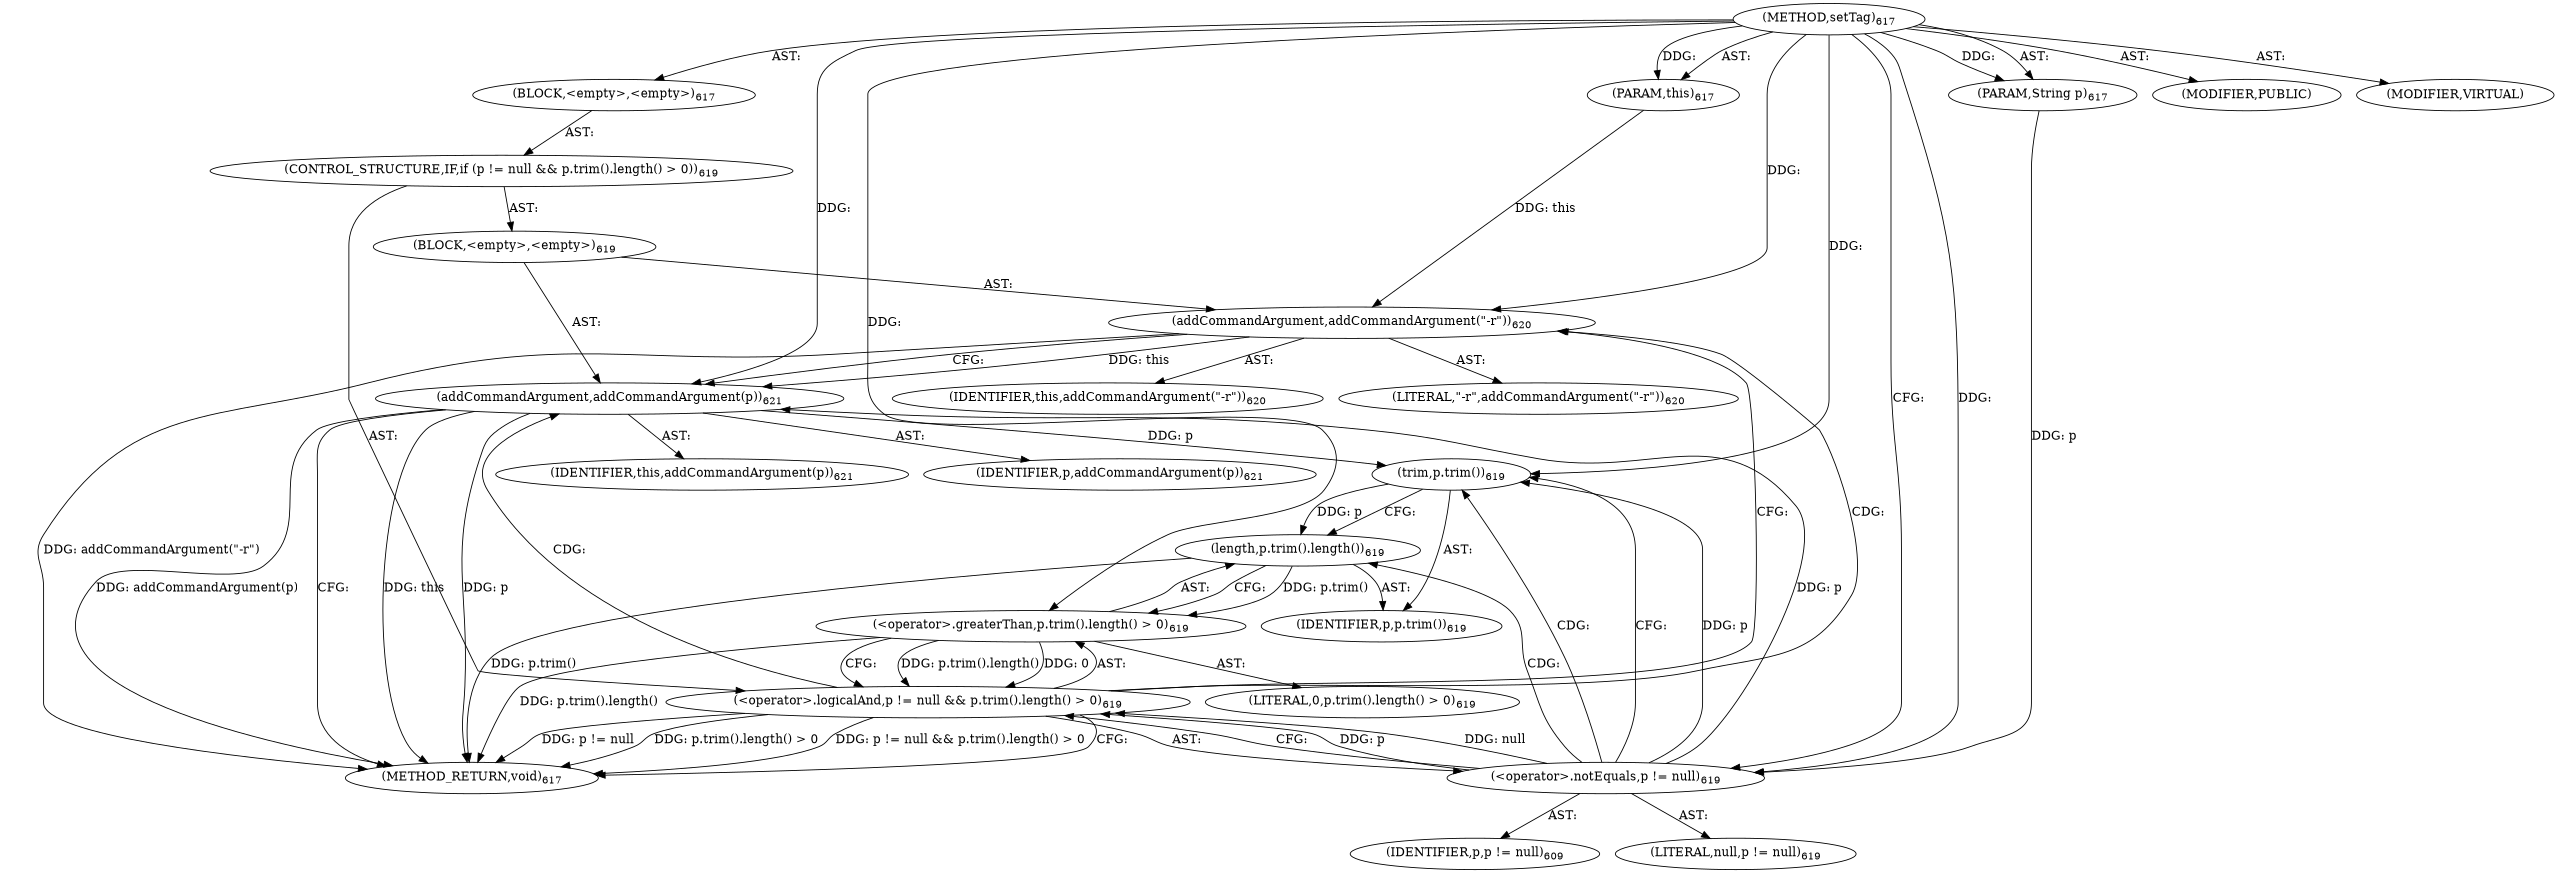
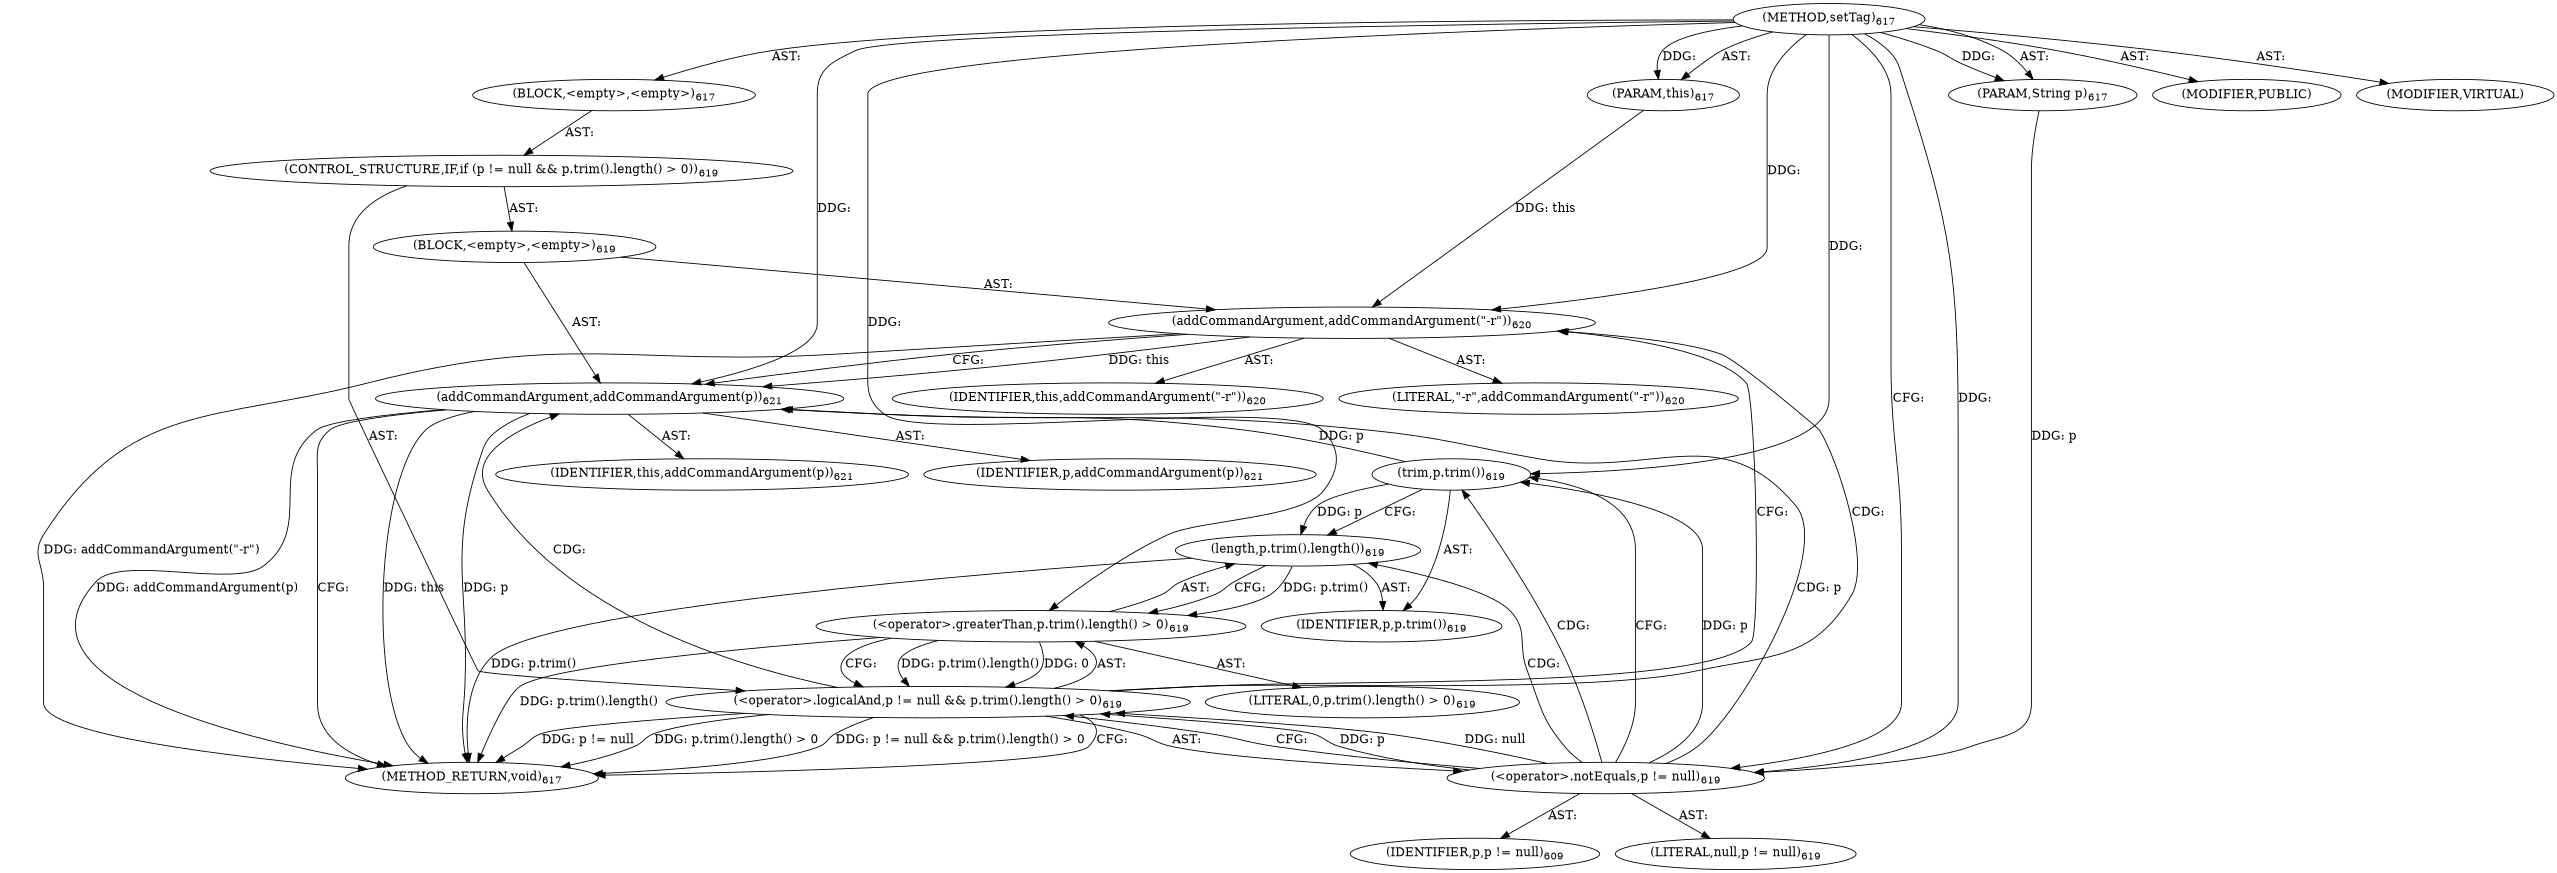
edge "(addCommandArgument,addCommandArgument(p))" -> "(trim,p.trim())": reversed
edge "(<operator>.notEquals,p != null)" -> "(addCommandArgument,addCommandArgument(p))": label "DDG: p" -> "CDG: p"
